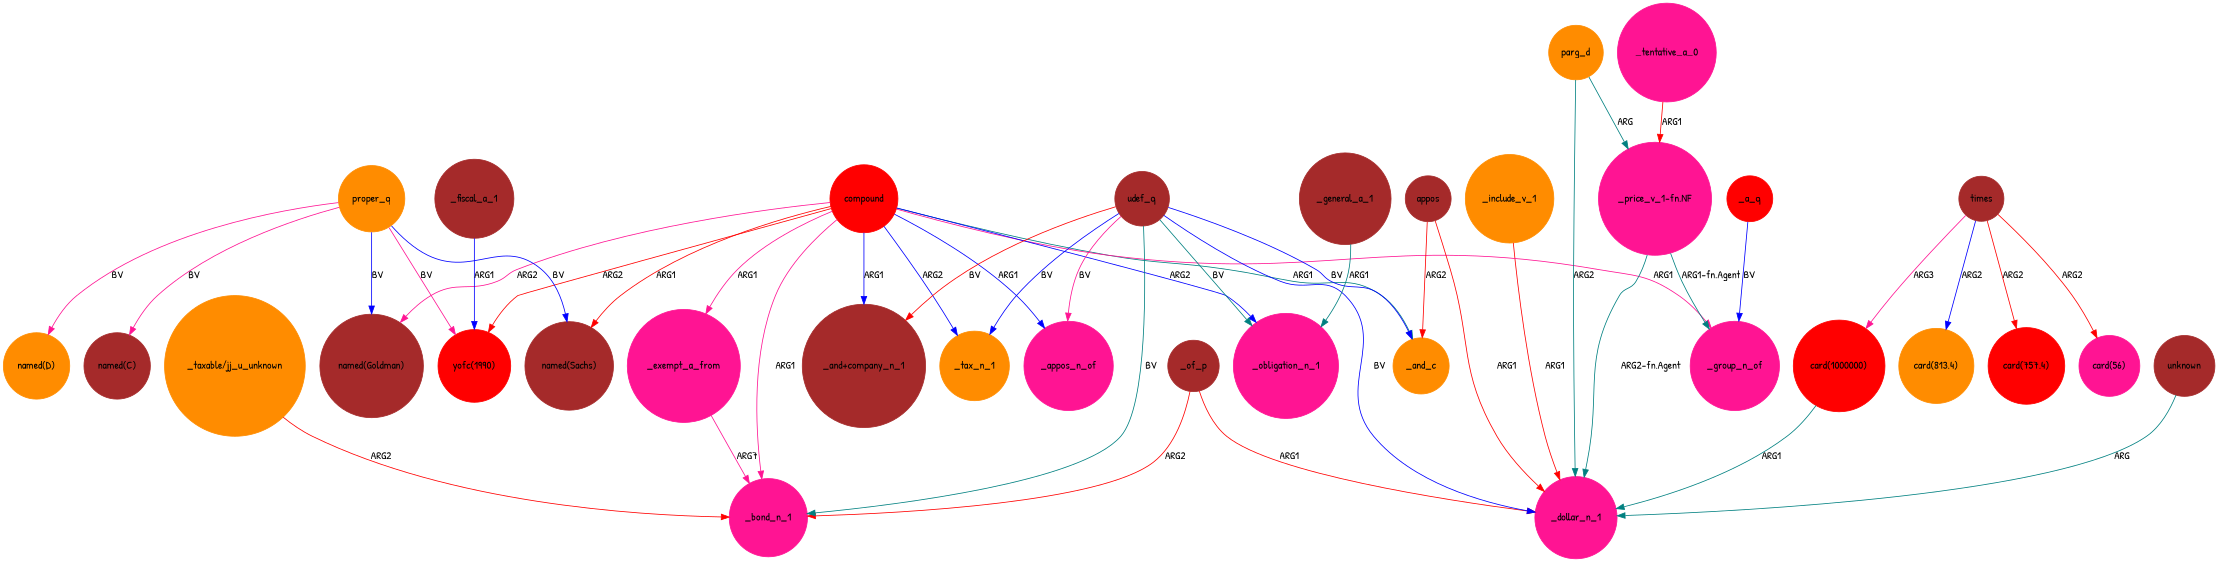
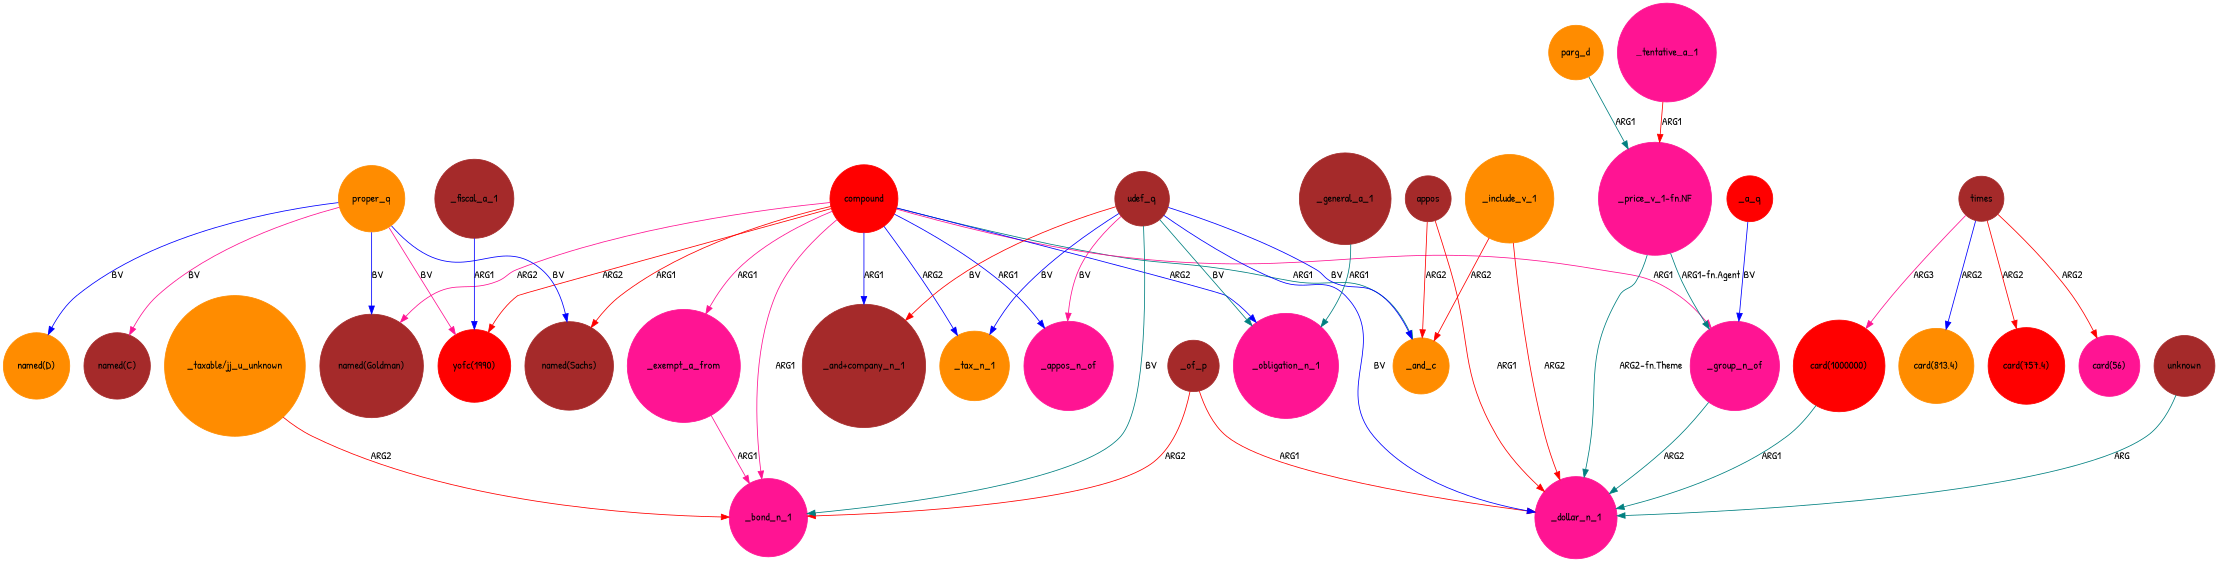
node "_tentative_a_0": label "_tentative_a_0" -> "_tentative_a_1"
edge "parg_d" -> "_price_v_1-fn.NF": label "ARG" -> "ARG1"
edge "proper_q" -> "named(D)": color deeppink -> blue
edge "parg_d" -> "_dollar_n_1": now "_group_n_of" -> "_dollar_n_1"
edge "_include_v_1" -> "_and_c": added, label "ARG2"
edge "_include_v_1" -> "_dollar_n_1": label "ARG1" -> "ARG2"
edge "_price_v_1-fn.NF" -> "_dollar_n_1": label "ARG2-fn.Agent" -> "ARG2-fn.Theme"
edge "_exempt_a_from" -> "_bond_n_1": label "ARG7" -> "ARG1"
